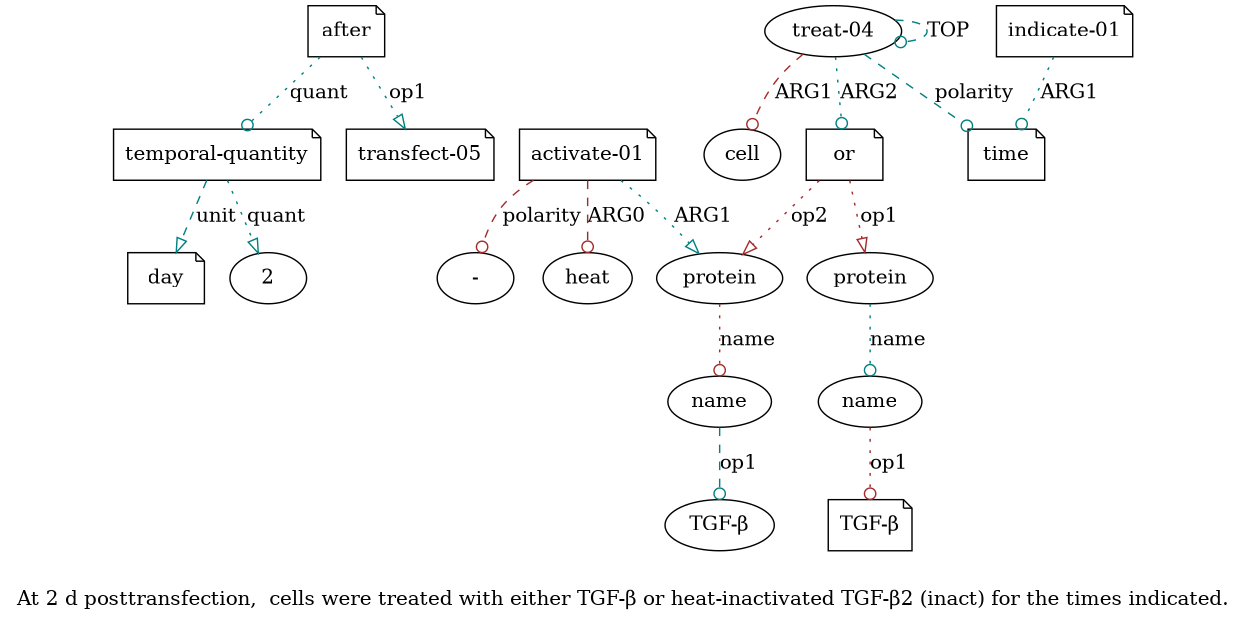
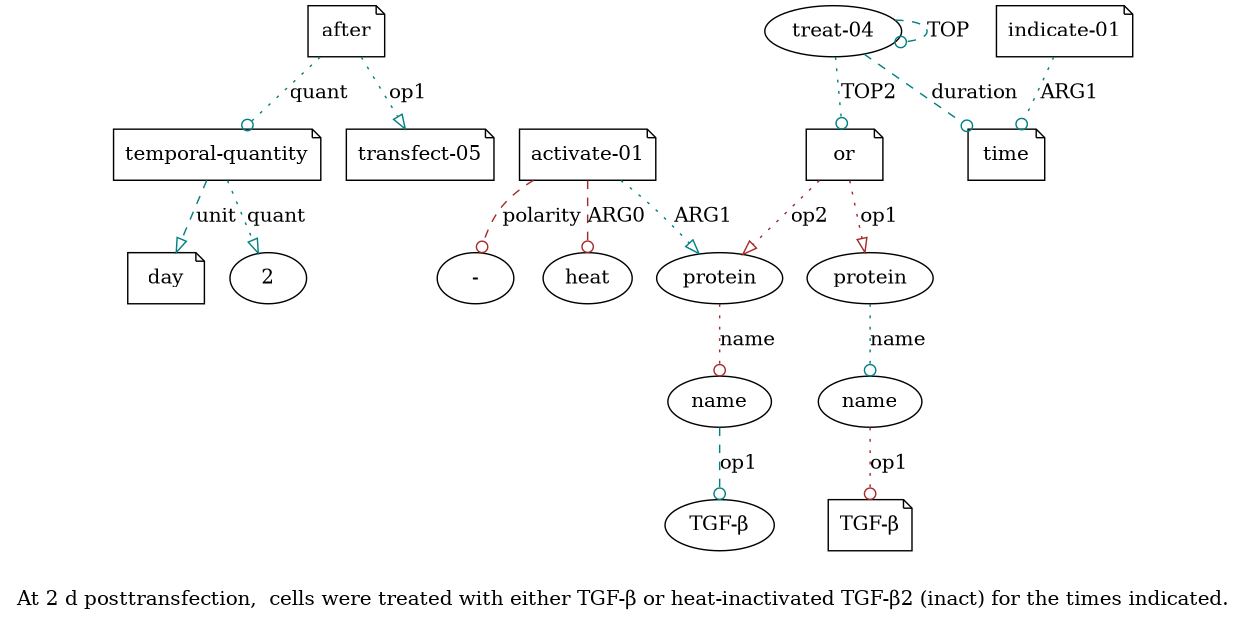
edge "treat-04" -> "or": label "ARG2" -> "TOP2"
edge "treat-04" -> "time": label "polarity" -> "duration"
node "cell": removed
